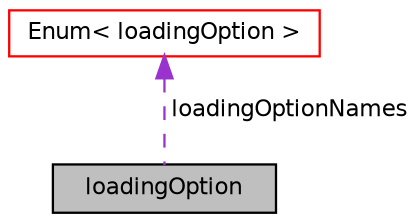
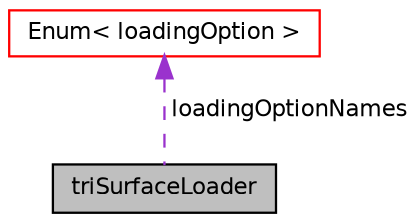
node "loadingOption": label "loadingOption" -> "triSurfaceLoader"
